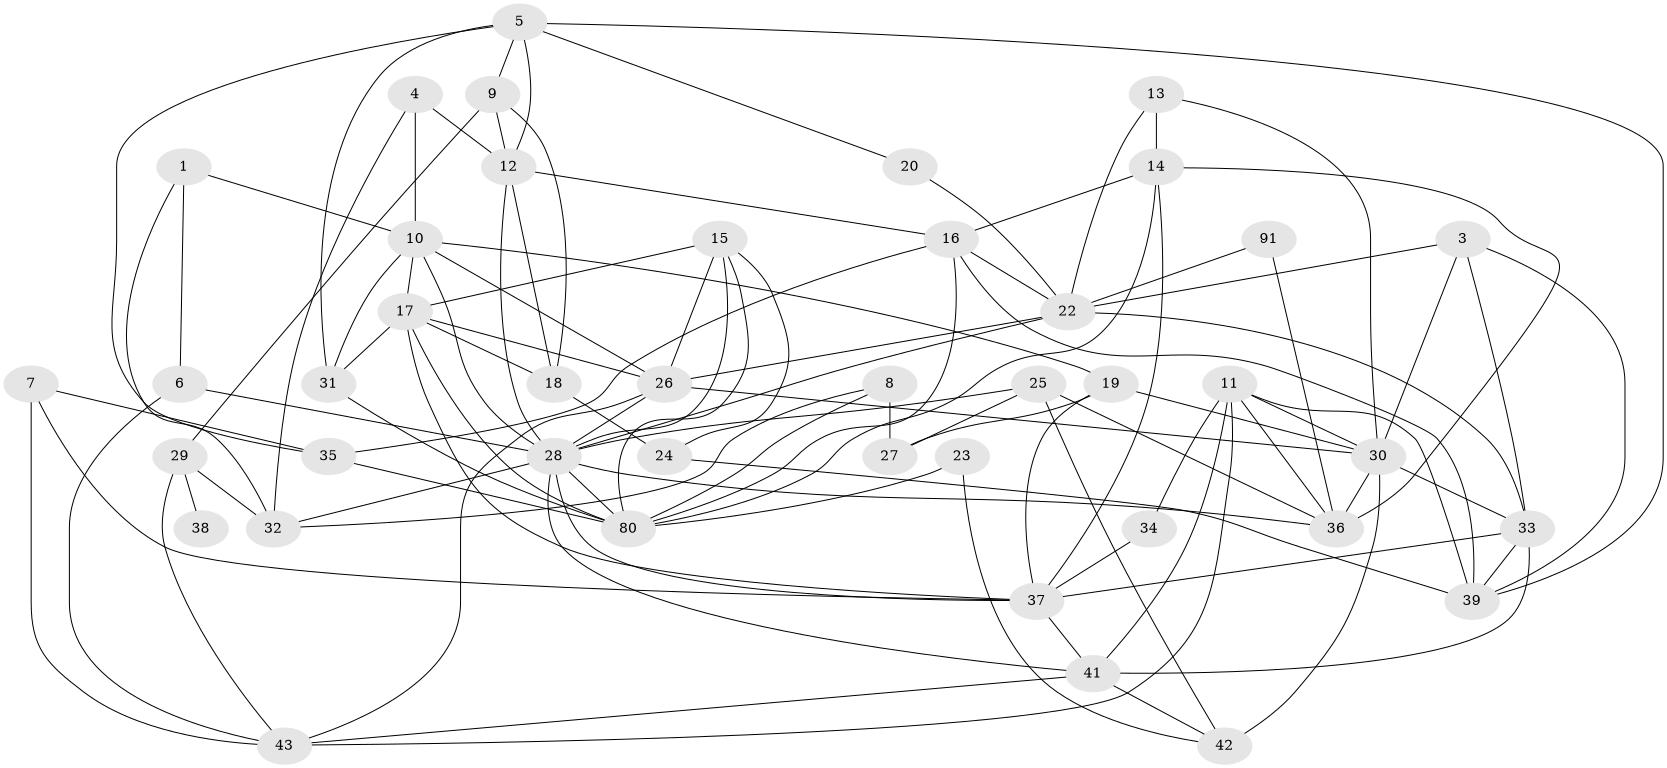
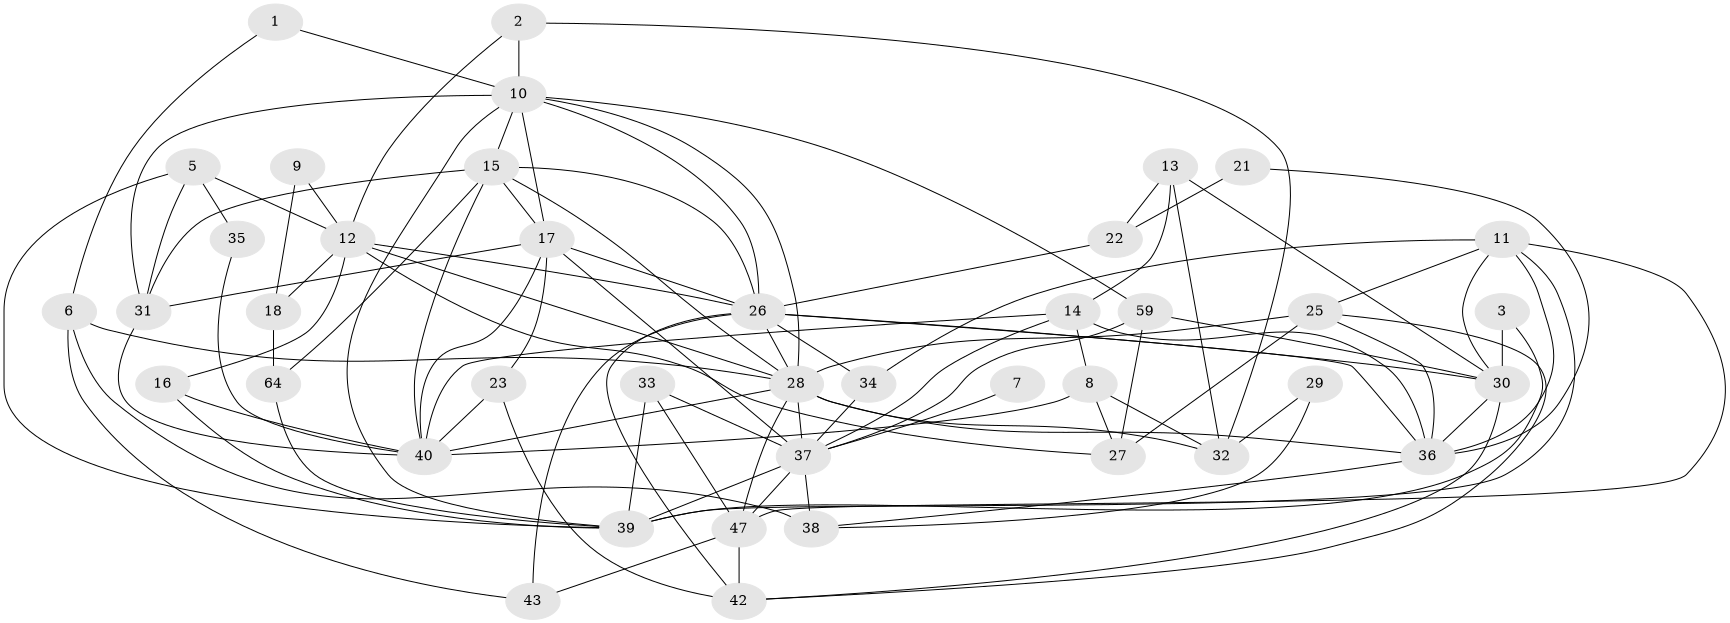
edge "5" -- "9": removed
node "4": label "4" -> "2"
edge "10" -- "15": added
node "20": removed
edge "15" -- "31": added
edge "14" -- "16": now "14" -- "8"
node "91": label "91" -> "21"
edge "12" -- "26": added
edge "9" -- "29": removed
edge "16" -- "22": removed
edge "3" -- "22": removed
edge "26" -- "36": added
edge "17" -- "18": now "17" -- "23"
edge "26" -- "34": added
edge "22" -- "33": removed
edge "16" -- "35": removed
edge "1" -- "32": now "13" -- "32"
edge "22" -- "28": removed
edge "10" -- "39": added
edge "3" -- "33": removed
node "19": label "19" -> "59"
edge "12" -- "27": added
edge "7" -- "35": removed
edge "26" -- "42": added
node "24": label "24" -> "64"
edge "37" -- "39": added
edge "37" -- "38": added
edge "30" -- "33": removed
edge "6" -- "38": added
edge "36" -- "38": added
node "80": label "80" -> "40"
edge "29" -- "43": removed
edge "7" -- "43": removed
node "41": label "41" -> "47"
edge "11" -- "43": now "11" -- "25"
